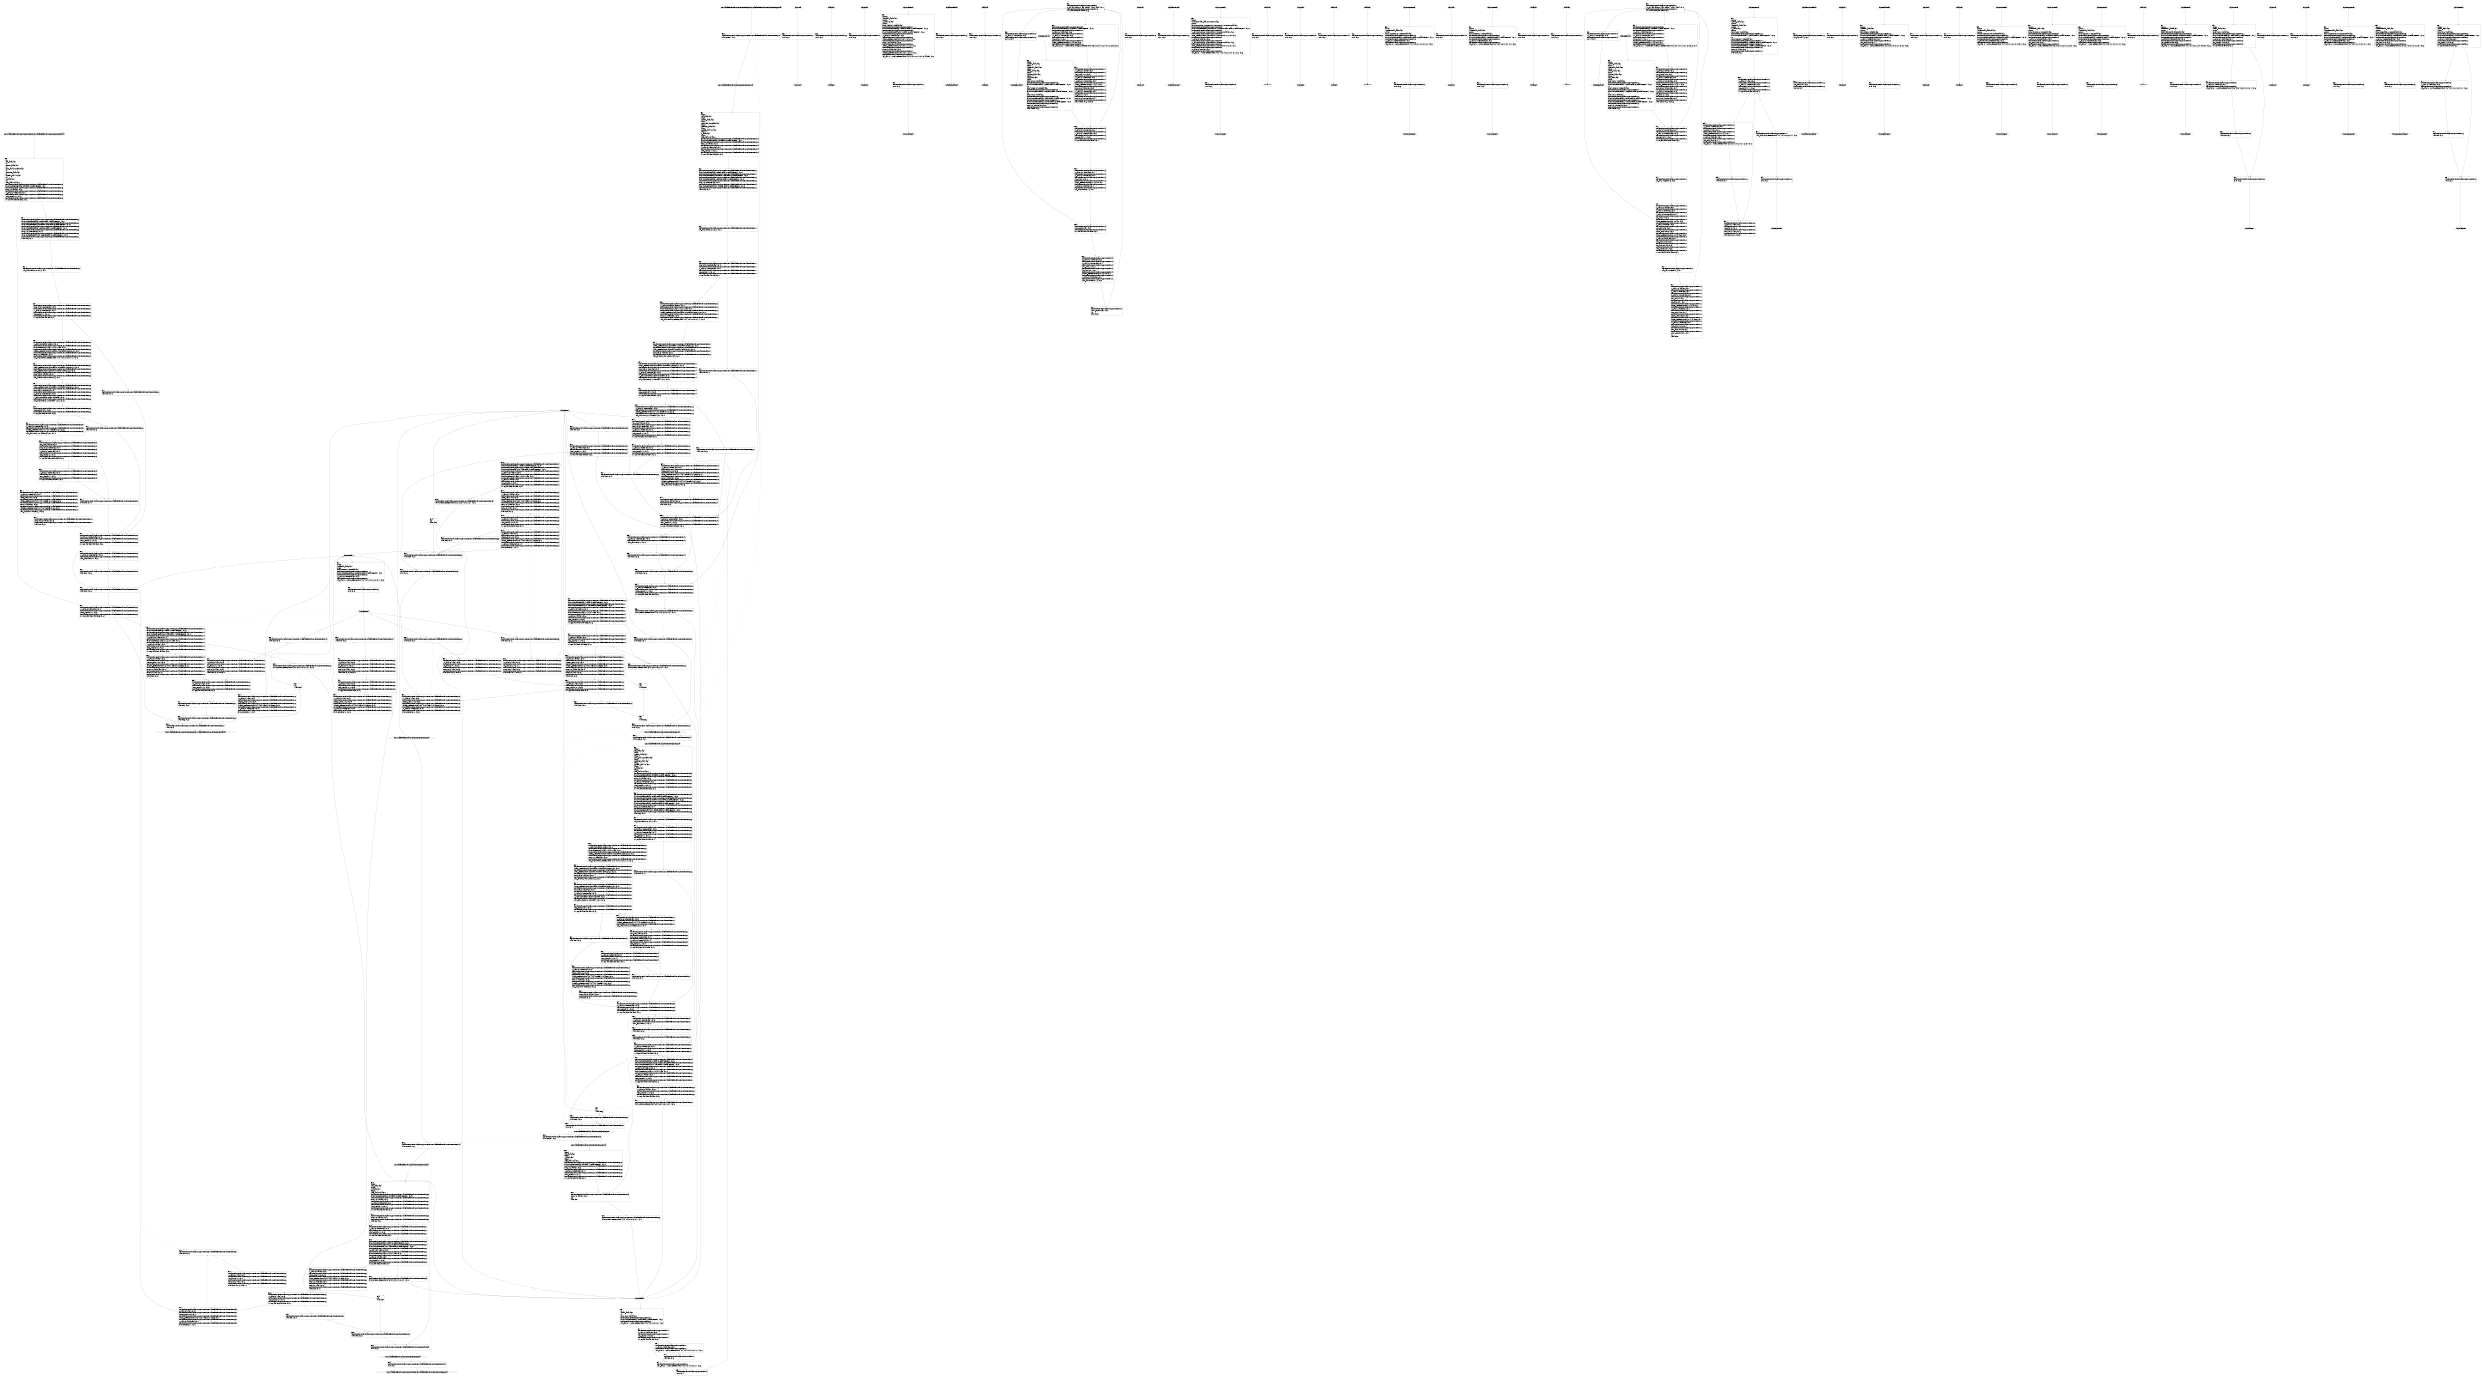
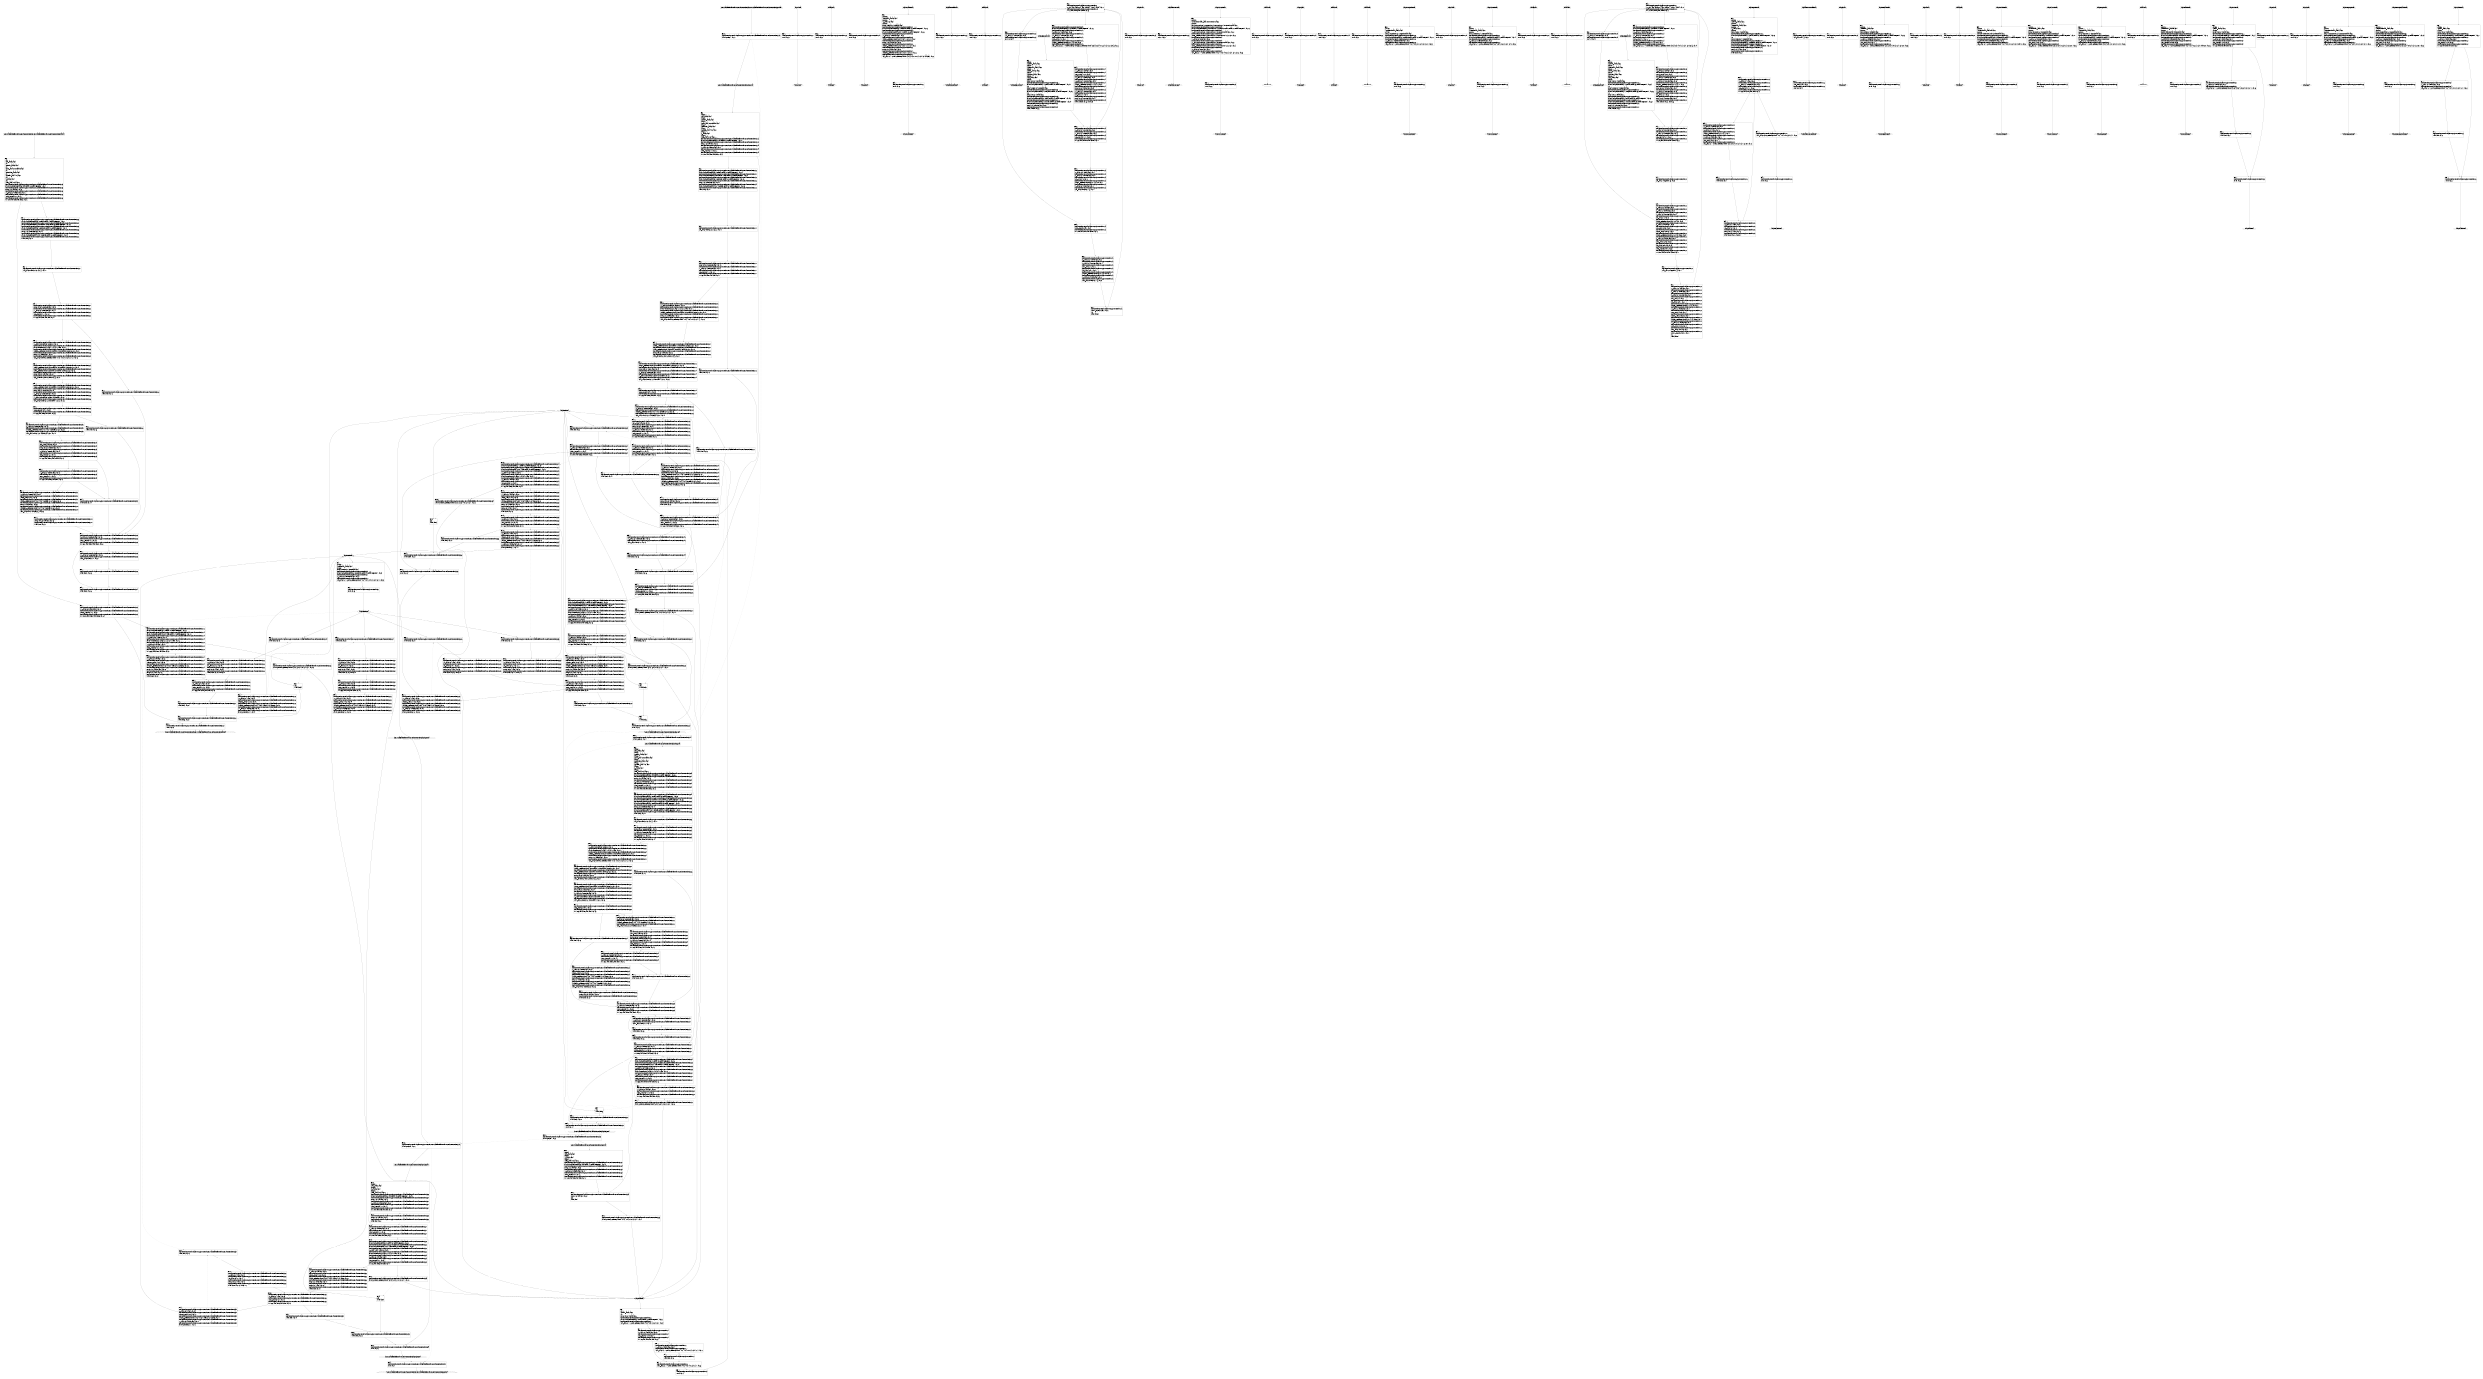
node "io_ll_good5_start": removed
node "io_ll_printHexUnsignedCharLine_start": added
